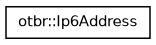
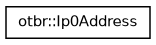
node "otbr::Ip6Address": label "otbr::Ip6Address" -> "otbr::Ip0Address"
